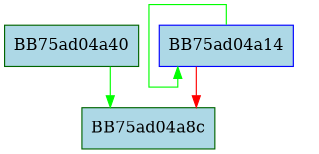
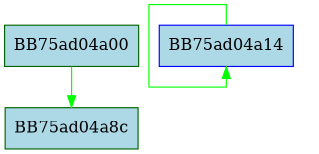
node "BB75ad04a40": label "BB75ad04a40" -> "BB75ad04a00"
edge "BB75ad04a14" -> "BB75ad04a8c": removed
